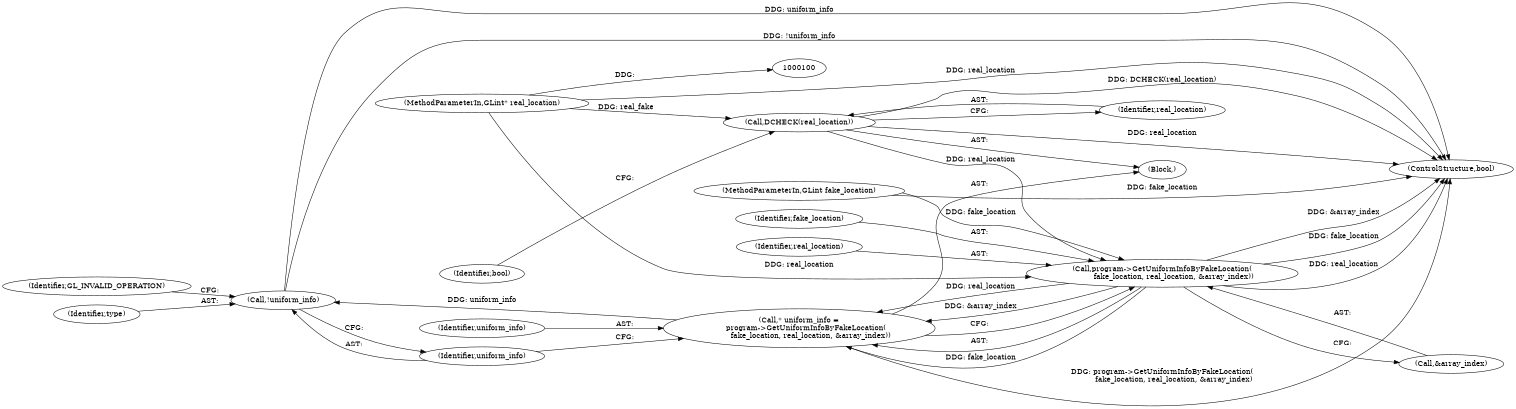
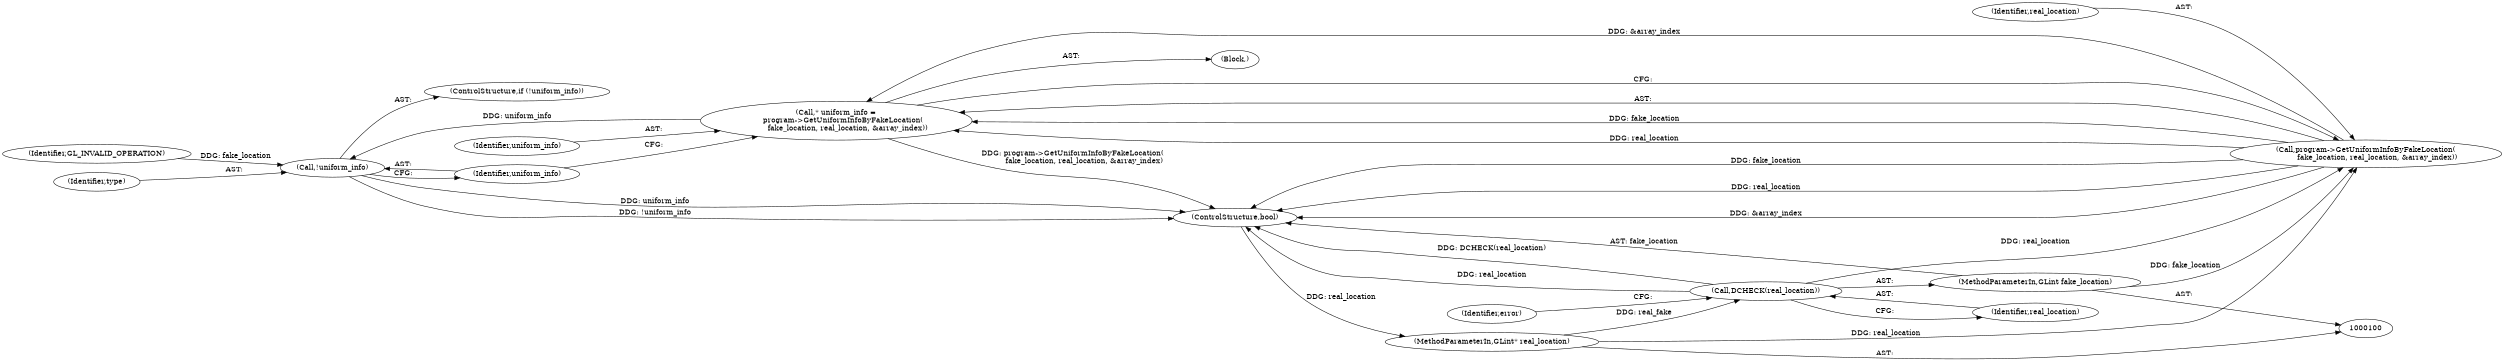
edge "(MethodParameterIn,GLint* real_location)" -> "(ControlStructure,bool)": reversed
edge "(MethodParameterIn,GLint* real_location)" -> "1000100": label "DDG: " -> "AST: "
node "(ControlStructure,if (!uniform_info))": added
edge "(Call,DCHECK(real_location))" -> "(Block,)": now "(Call,DCHECK(real_location))" -> "(MethodParameterIn,GLint fake_location)"
edge "(MethodParameterIn,GLint fake_location)" -> "(ControlStructure,bool)": label "DDG: fake_location" -> "AST: fake_location"
node "(Identifier,fake_location)": removed
node "(Identifier,bool)": label "(Identifier,bool)" -> "(Identifier,error)"
edge "(Identifier,GL_INVALID_OPERATION)" -> "(Call,!uniform_info)": label "CFG: " -> "DDG: fake_location"
edge "(MethodParameterIn,GLint fake_location)" -> "1000100": added, label "AST:"
node "(Call,&array_index)": removed
